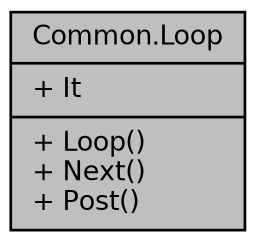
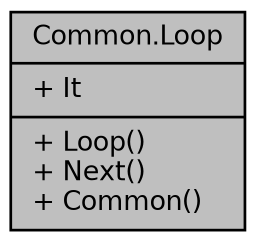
node "Common.Loop": text "+ Post()" -> "+ Common()"
